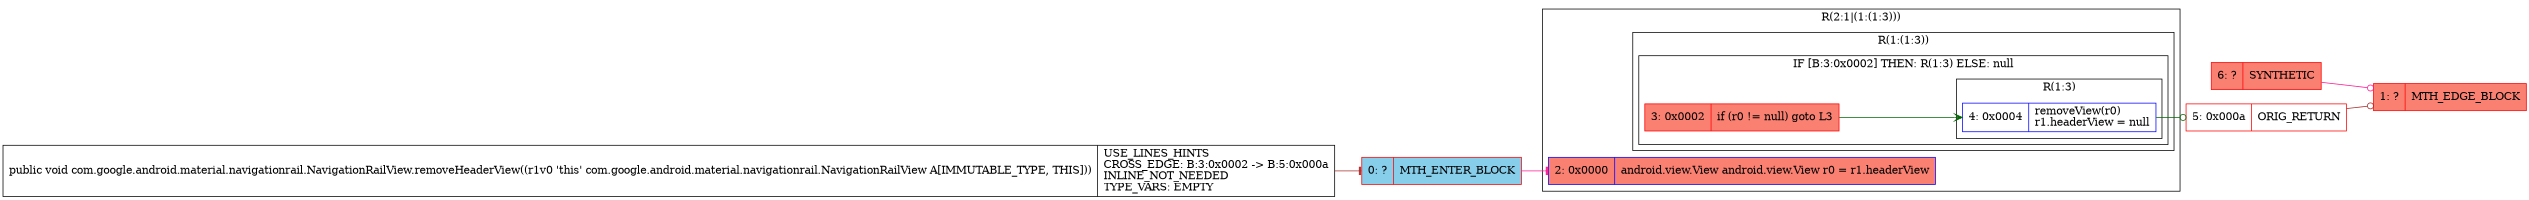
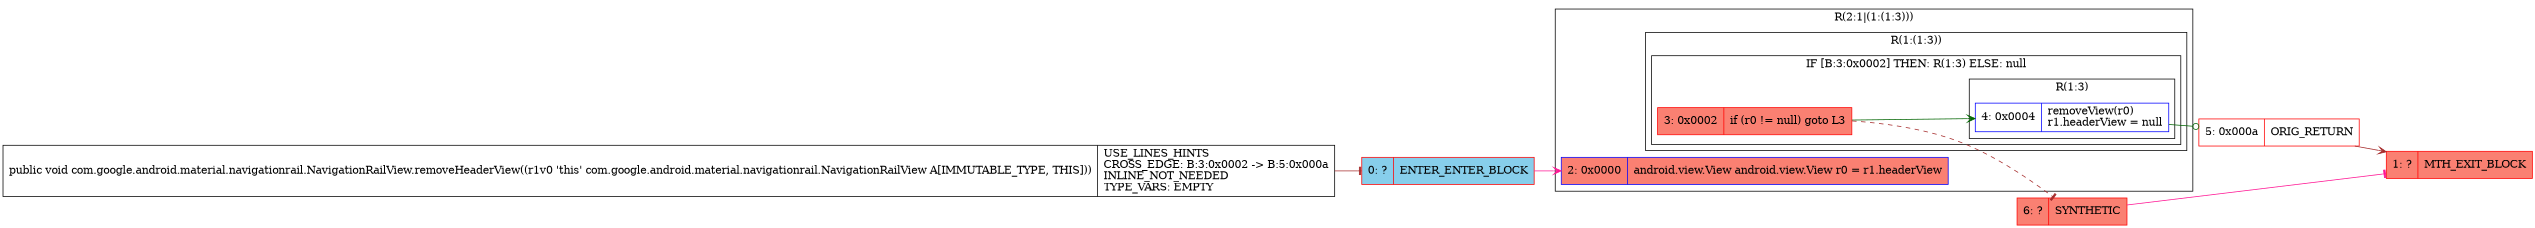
edge "6: ?" -> "1: ?": arrowhead odot -> tee
node "1: ?": text "MTH_EDGE_BLOCK" -> "MTH_EXIT_BLOCK"
edge "5: 0x000a" -> "1: ?": arrowhead odot -> vee
edge "3: 0x0002" -> "6: ?": added
node "0: ?": text "MTH_ENTER_BLOCK" -> "ENTER_ENTER_BLOCK"
edge "0: ?" -> "2: 0x0000": arrowhead tee -> vee
